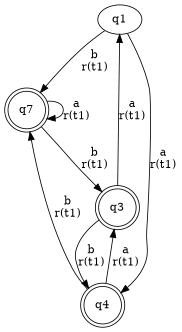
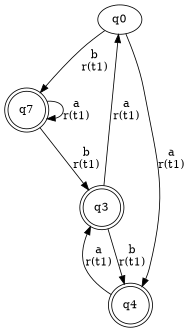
node "q1": label "q1" -> "q0"
edge "q4" -> "q7": removed, label "b r(t1)"
